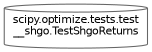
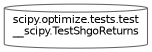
node "scipy.optimize.tests.test __shgo.TestShgoReturns": label "scipy.optimize.tests.test __shgo.TestShgoReturns" -> "scipy.optimize.tests.test __scipy.TestShgoReturns"
